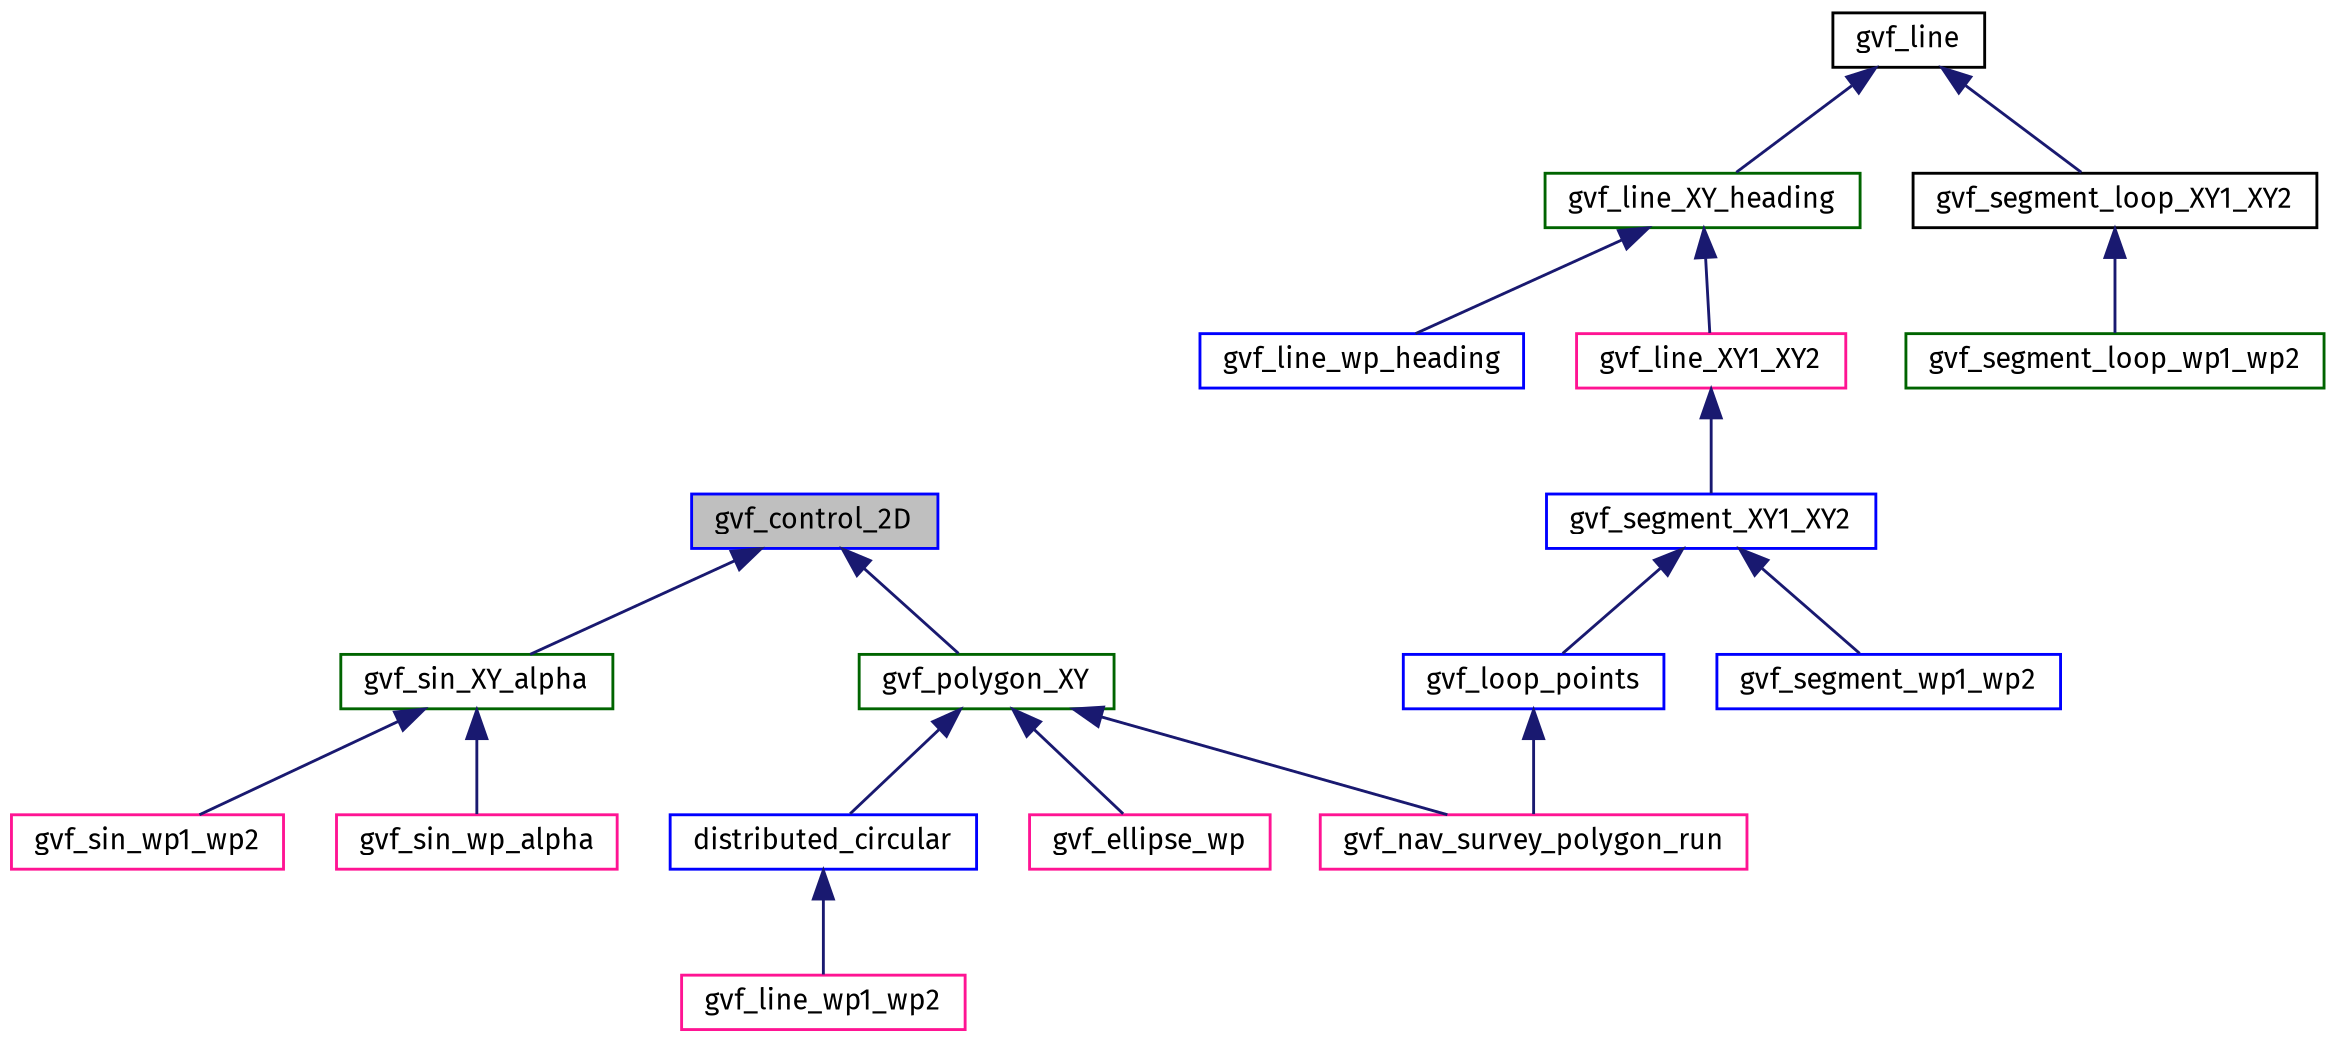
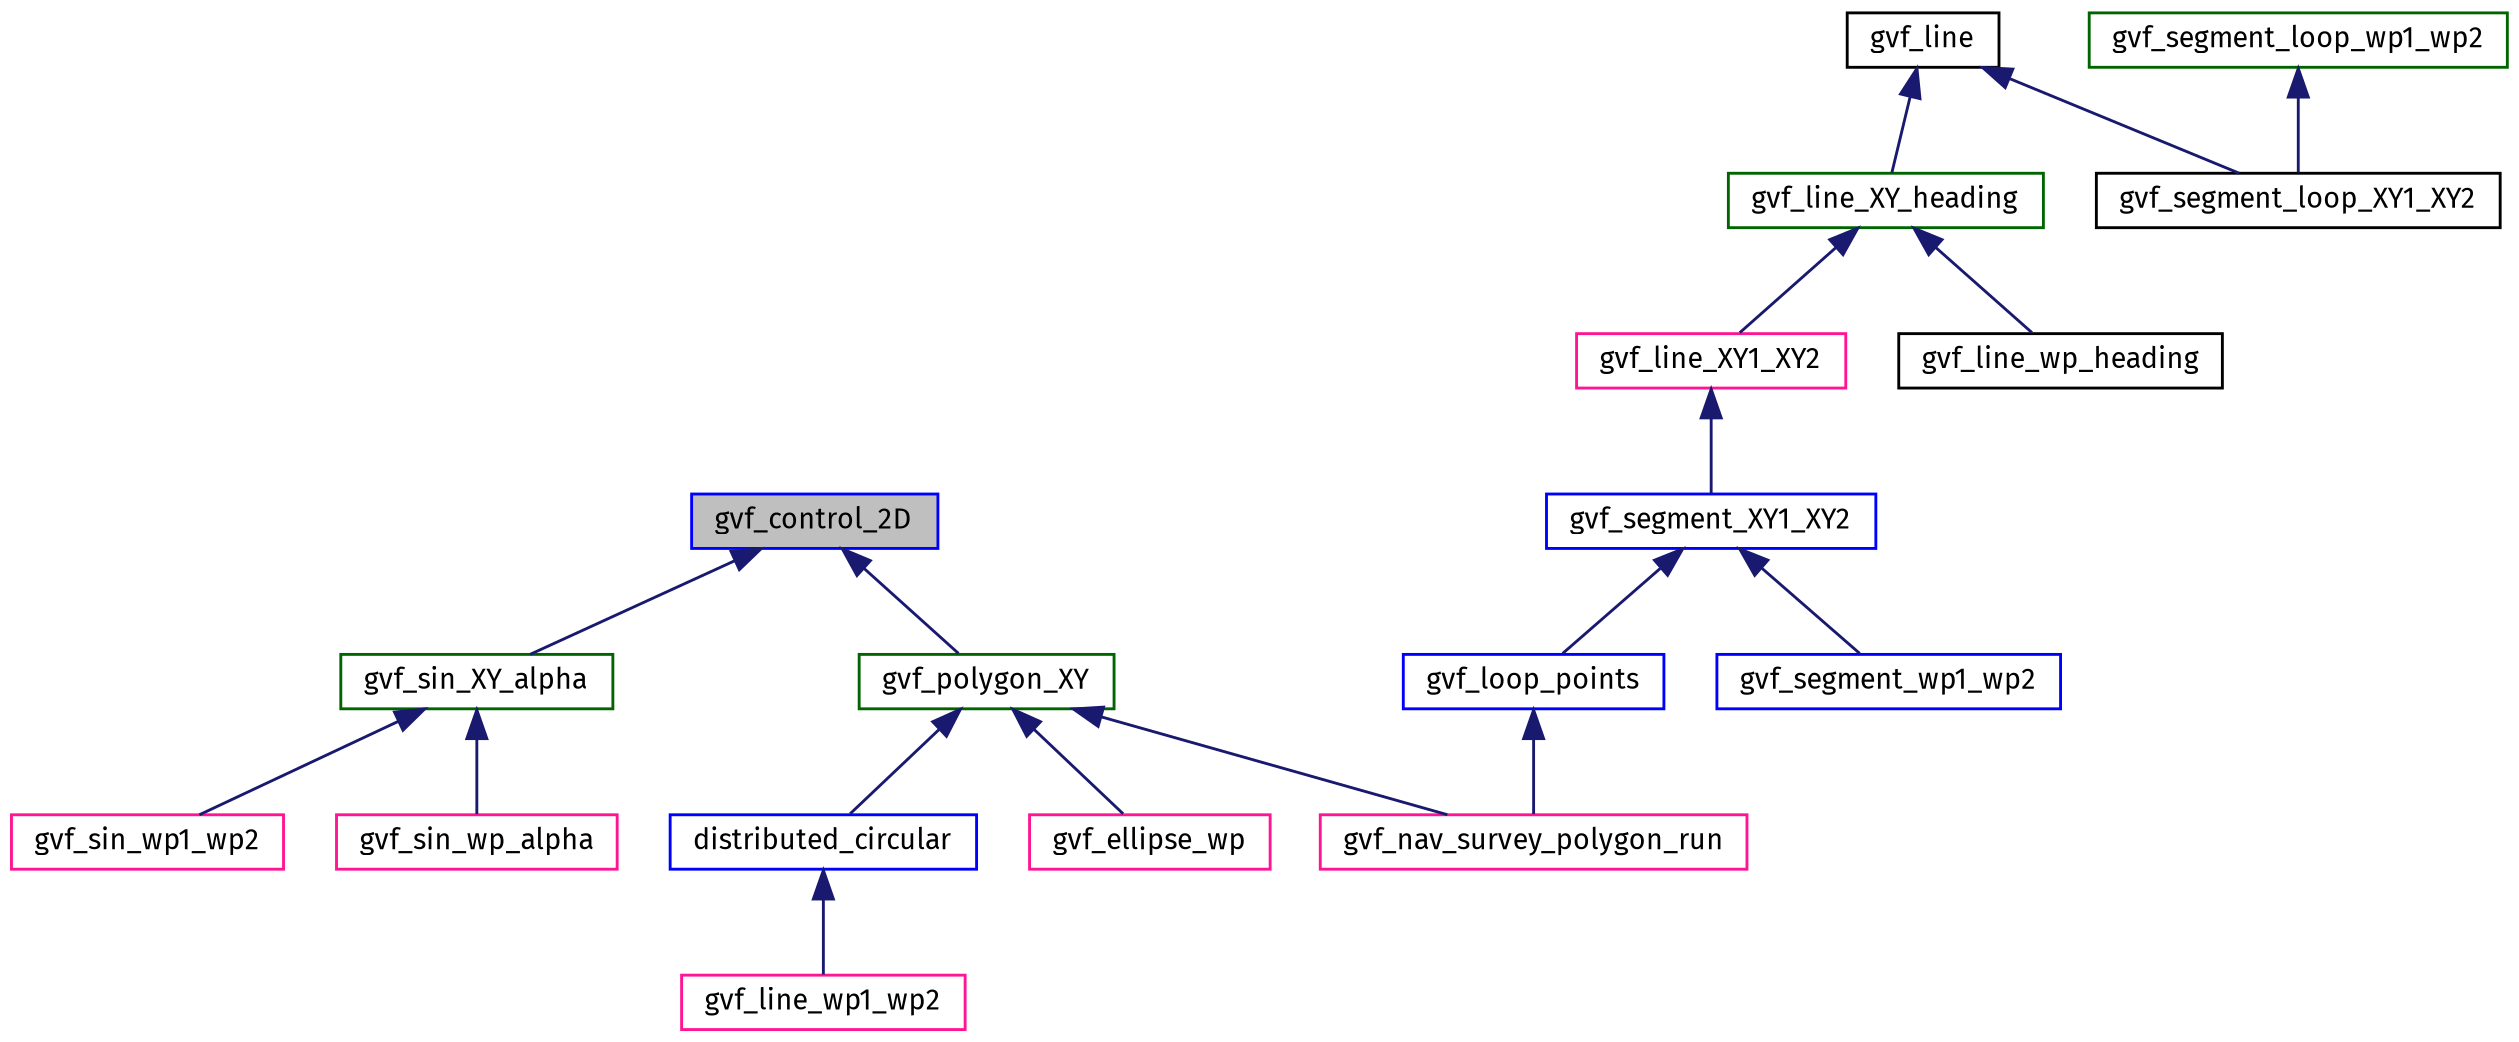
edge "gvf_segment_loop_wp1_wp2" -> "gvf_segment_loop_XY1_XY2": reversed
node "gvf_line_wp_heading": color blue -> black
